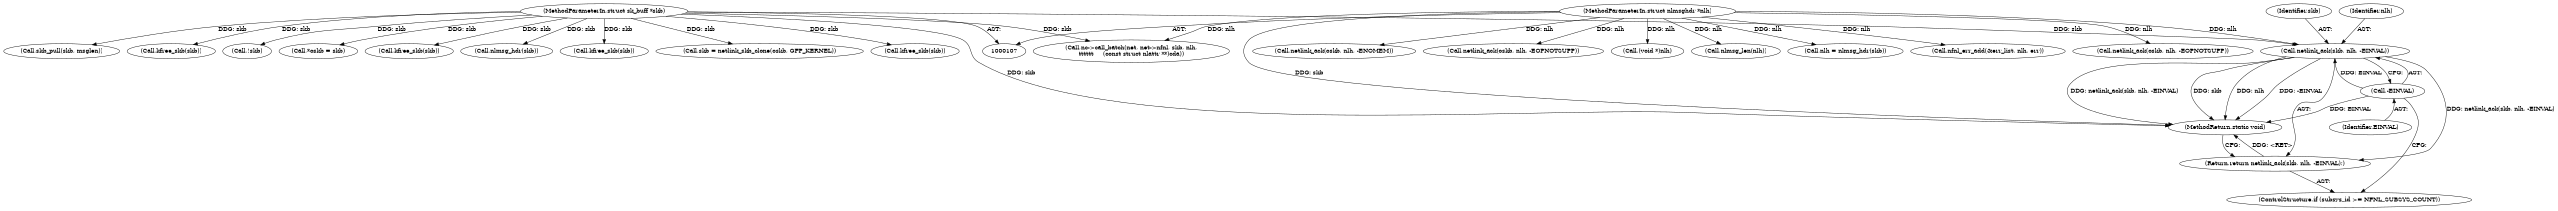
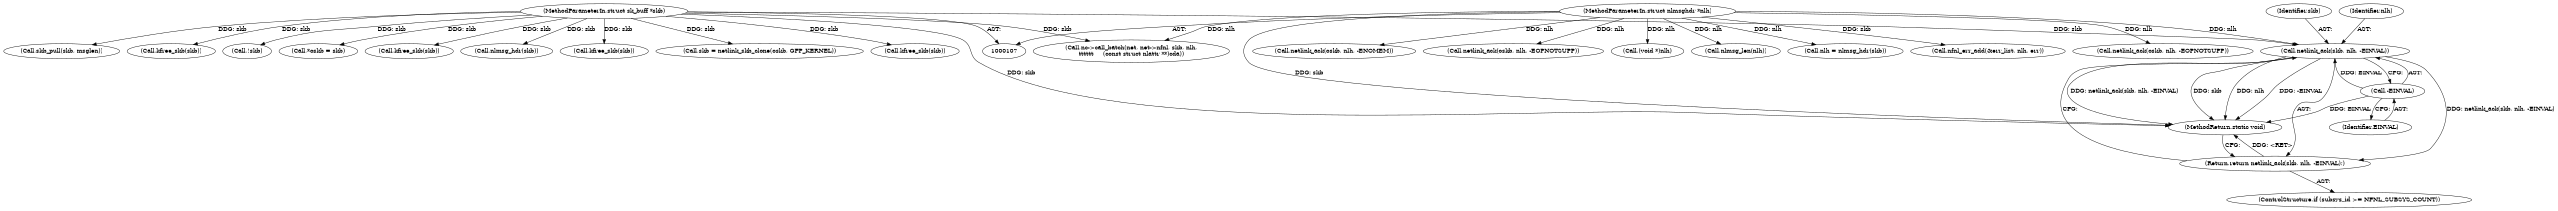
edge "(MethodParameterIn,struct nlmsghdr *nlh)" -> "(Call,nfnl_err_add(&err_list, nlh, err))": label "DDG: nlh" -> "DDG: skb"
edge "(Return,return netlink_ack(skb, nlh, -EINVAL);)" -> "(Call,netlink_ack(skb, nlh, -EINVAL))": added, label "CFG:"
edge "(Call,-EINVAL)" -> "(ControlStructure,if (subsys_id >= NFNL_SUBSYS_COUNT))": now "(Call,-EINVAL)" -> "(Identifier,EINVAL)"
